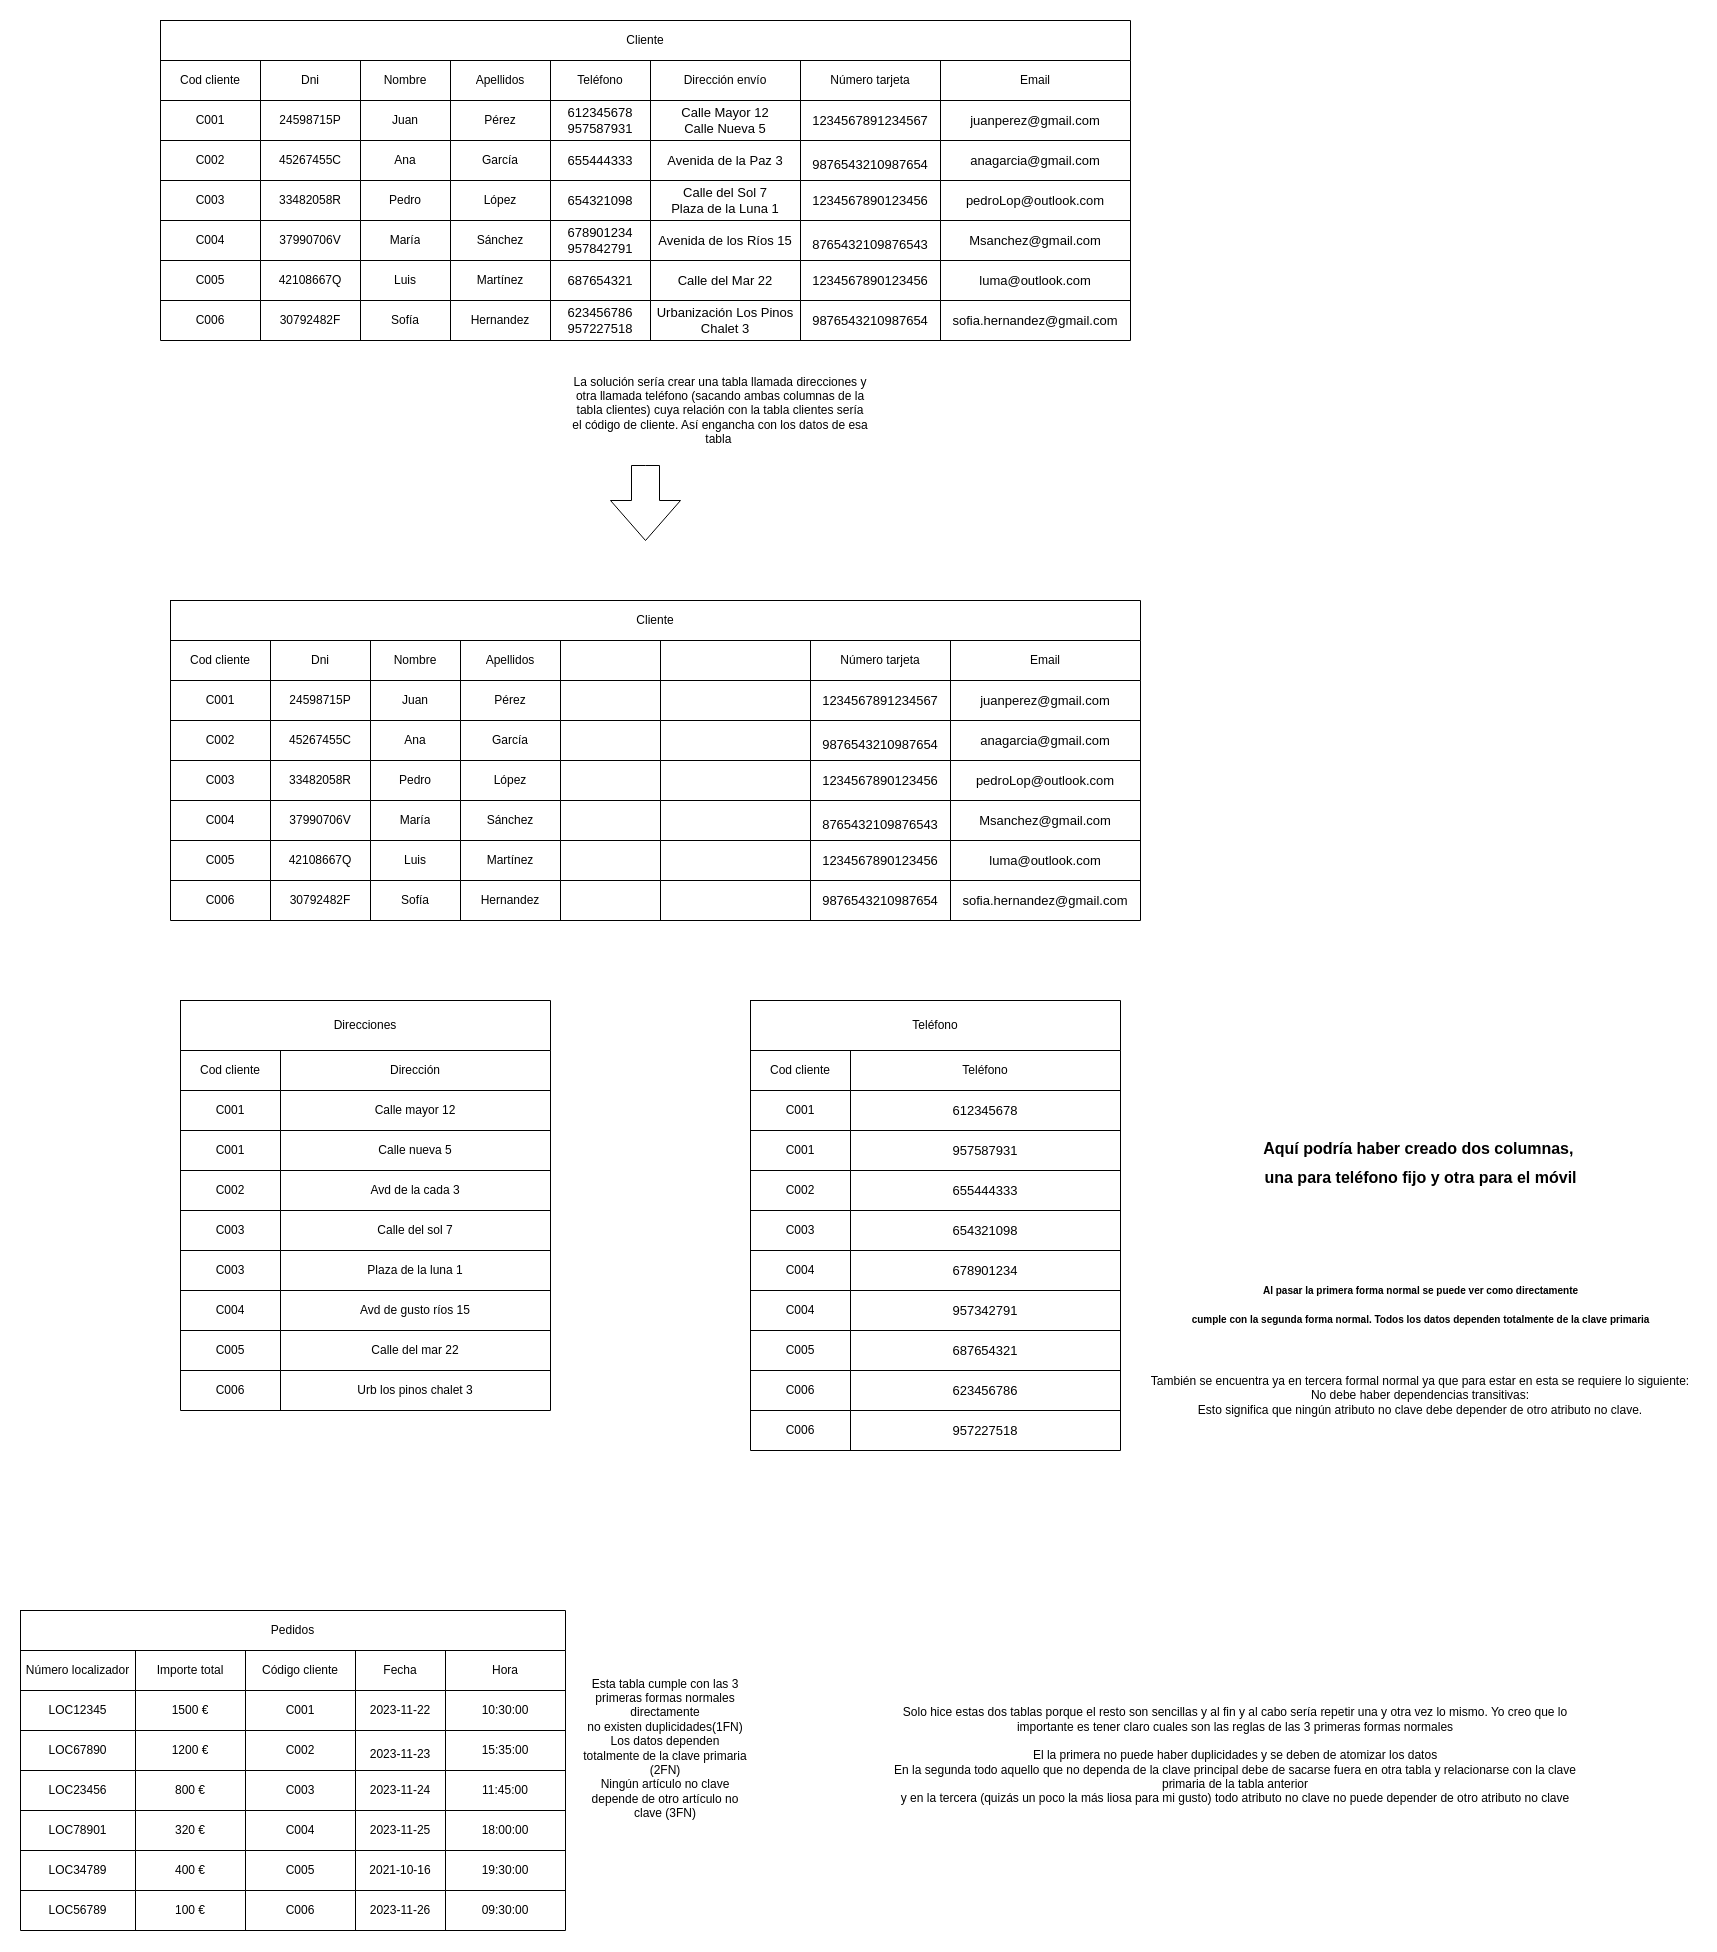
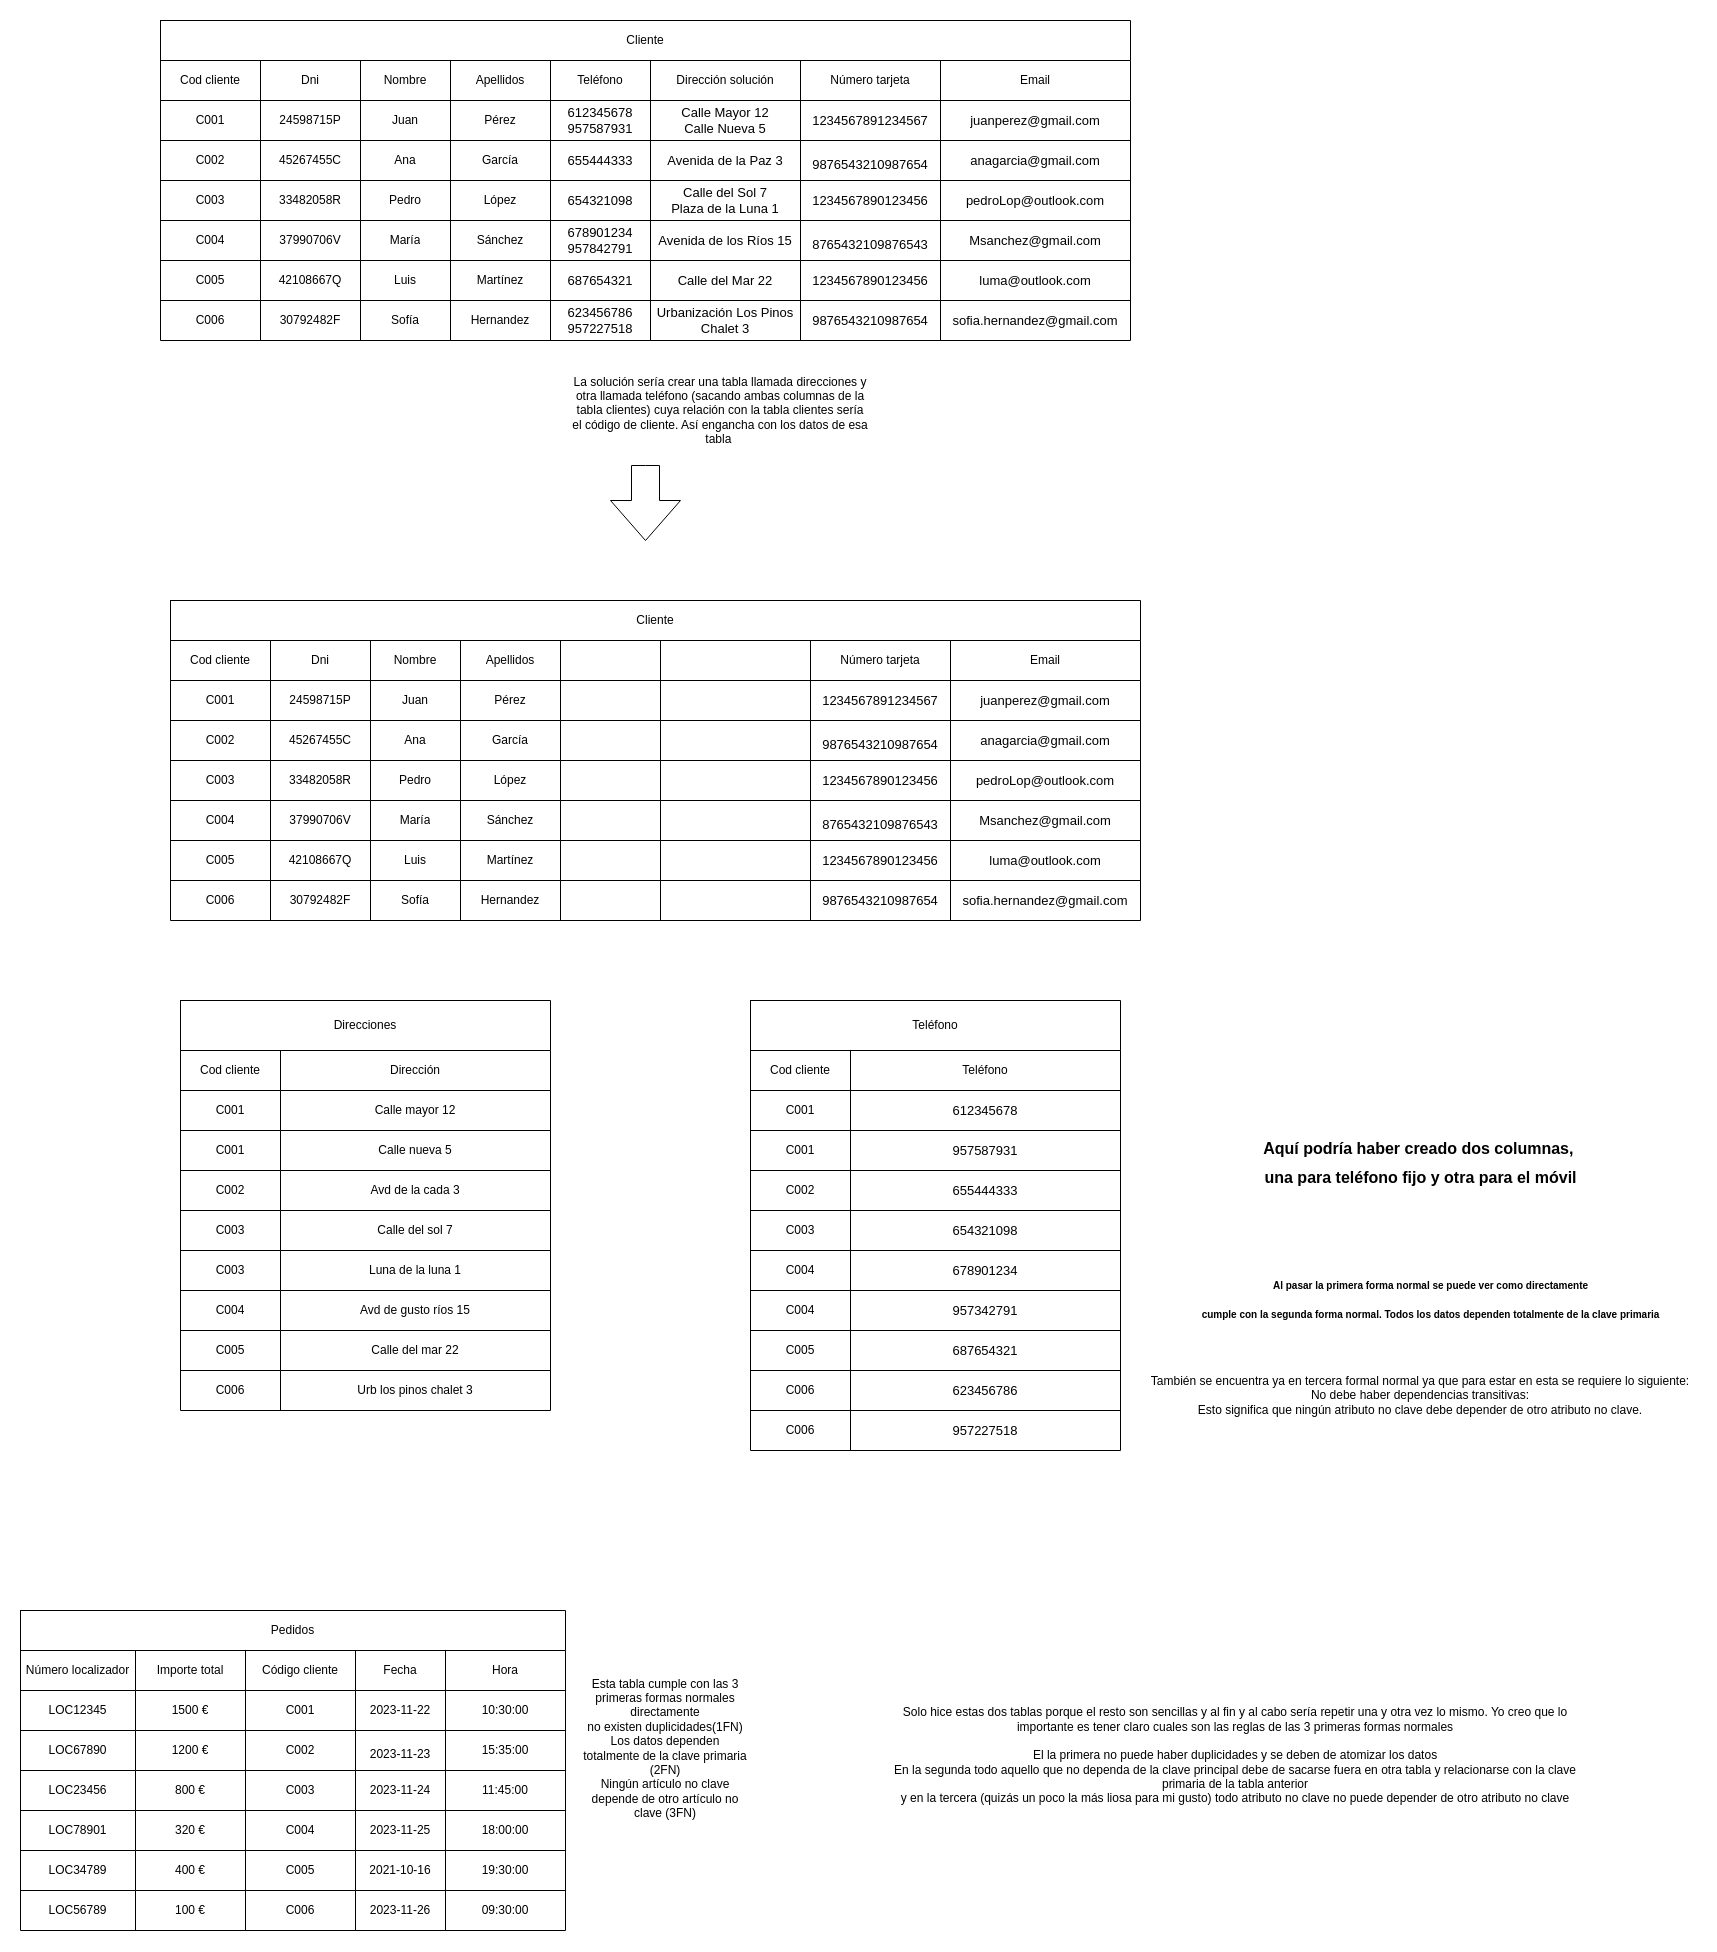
node "Dirección envío": label "Dirección envío" -> "Dirección solución"
node "Plaza de la luna 1": label "Plaza de la luna 1" -> "Luna de la luna 1"
node "Al pasar la primera forma normal se puede ver como directamente cumple con la segunda forma normal. Todos los datos dependen totalmente de la clave primaria": moved (1421, 1301) -> (1431, 1296)
